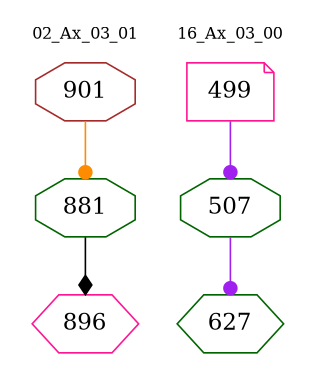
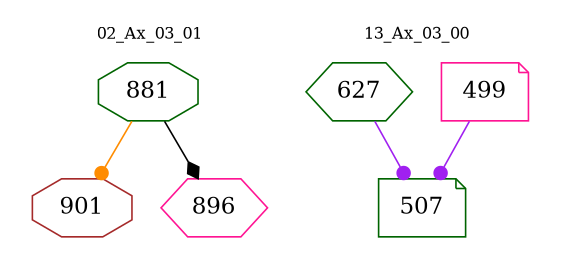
cluster "16_Ax_03_00": label "16_Ax_03_00" -> "13_Ax_03_00"
edge "901" -> "881": reversed
node "507": shape octagon -> note
edge "507" -> "627": reversed
